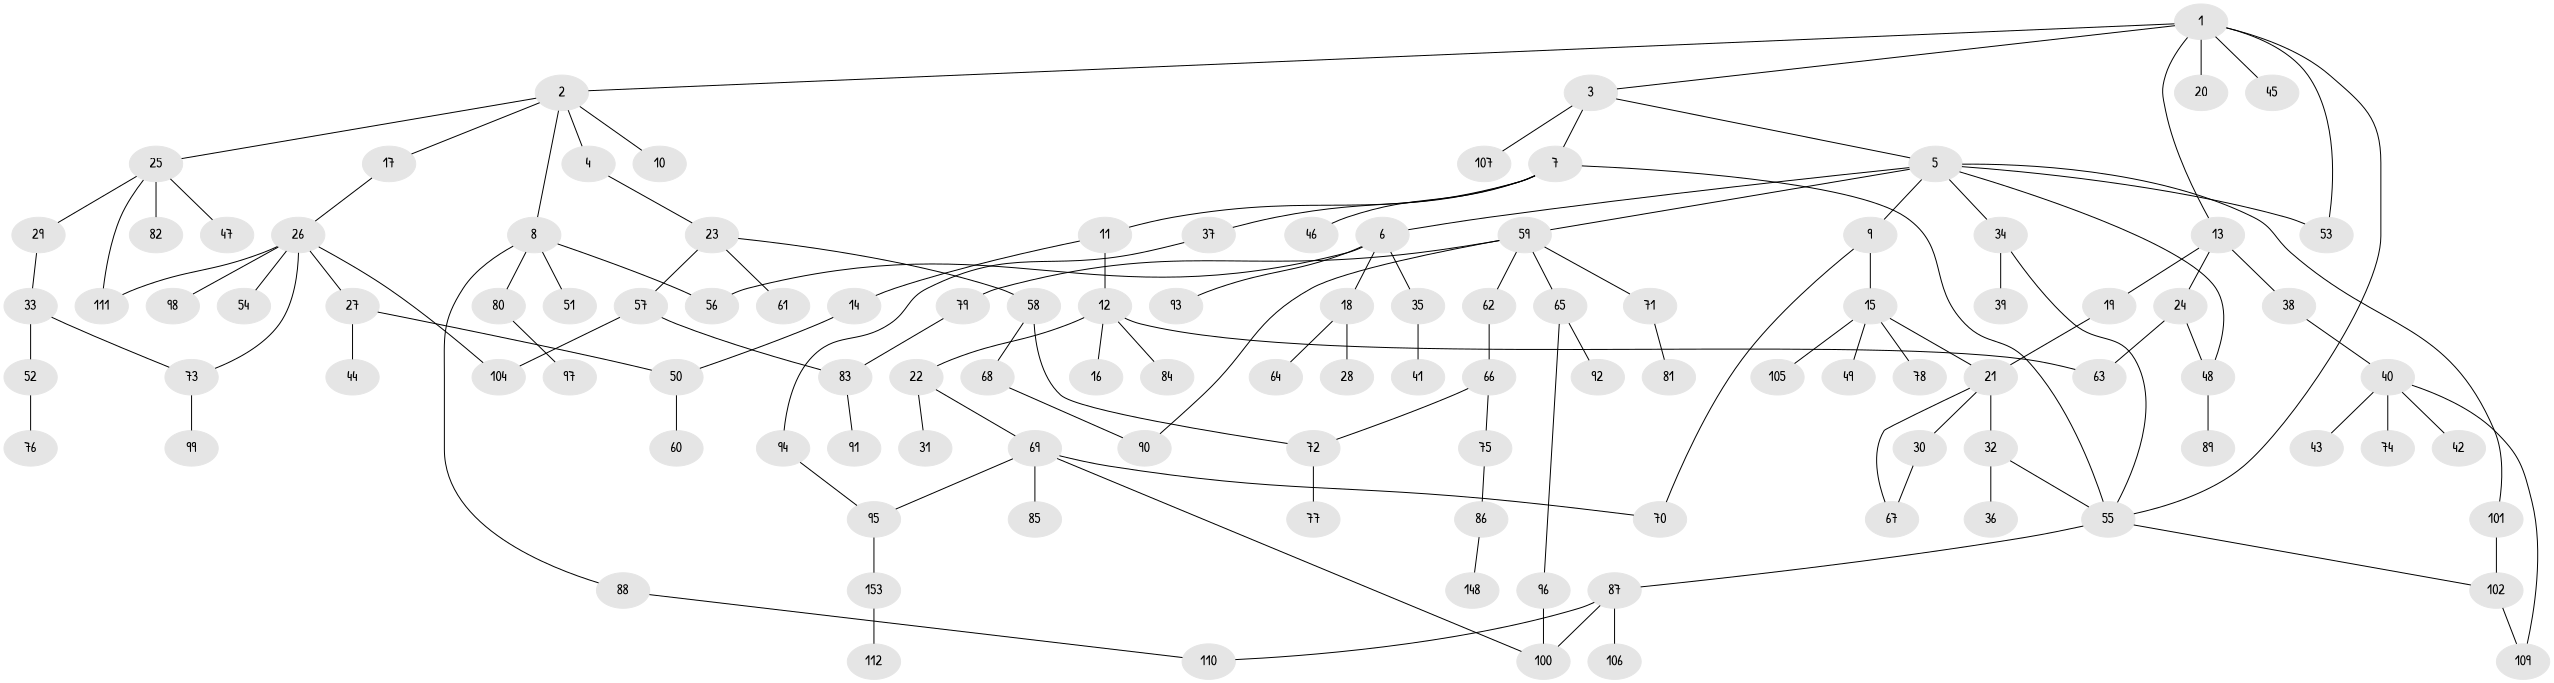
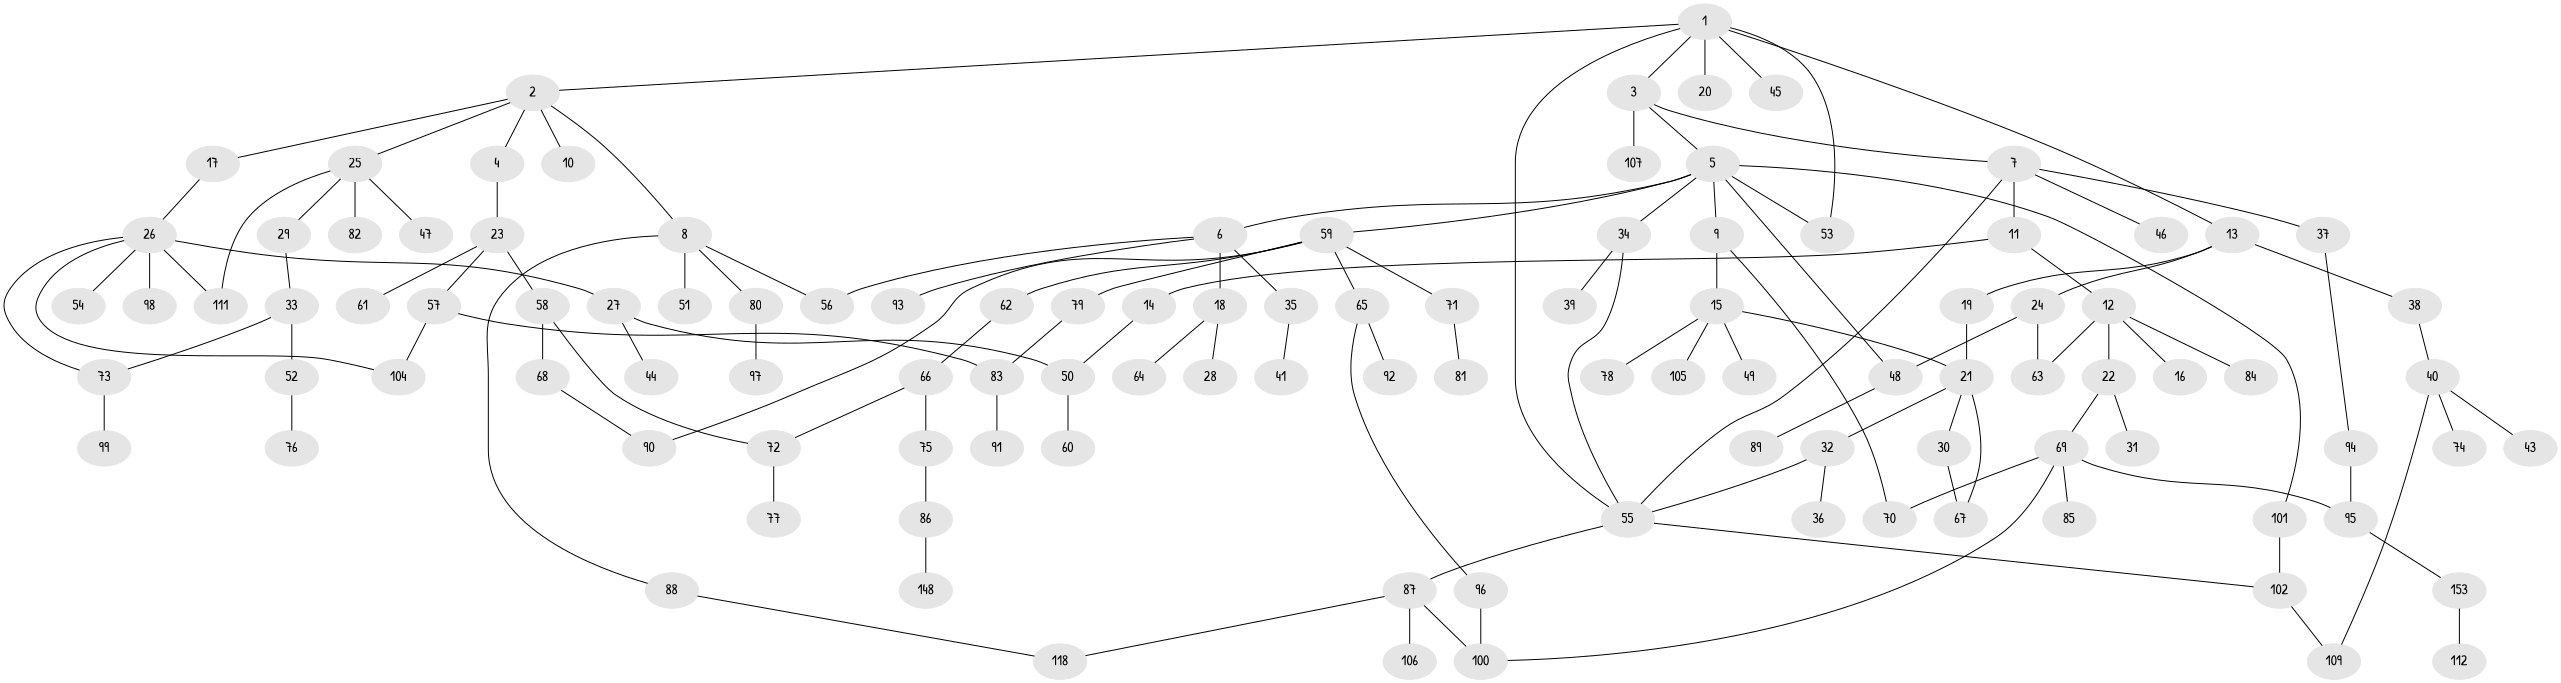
node "42": removed
node "110": label "110" -> "118"
